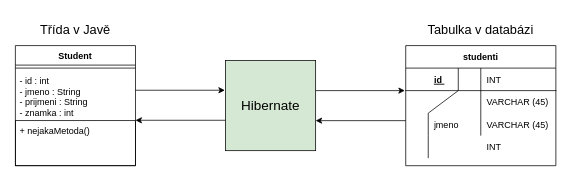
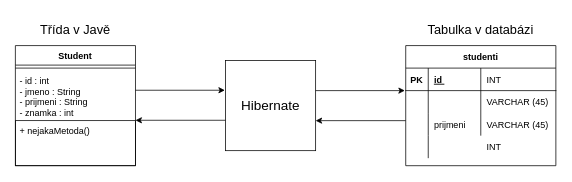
node "PK": added
node "Hibernate": fillcolor #d5e8d4 -> #ffffff
node "jmeno": label "jmeno" -> "prijmeni"
